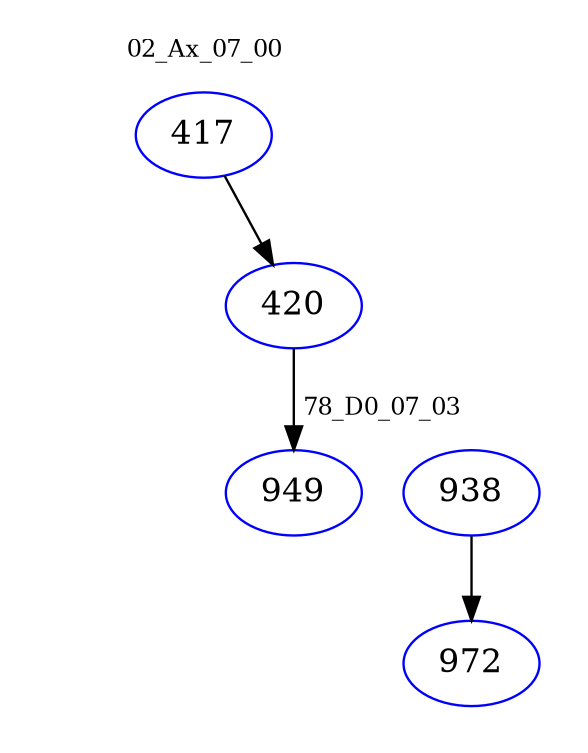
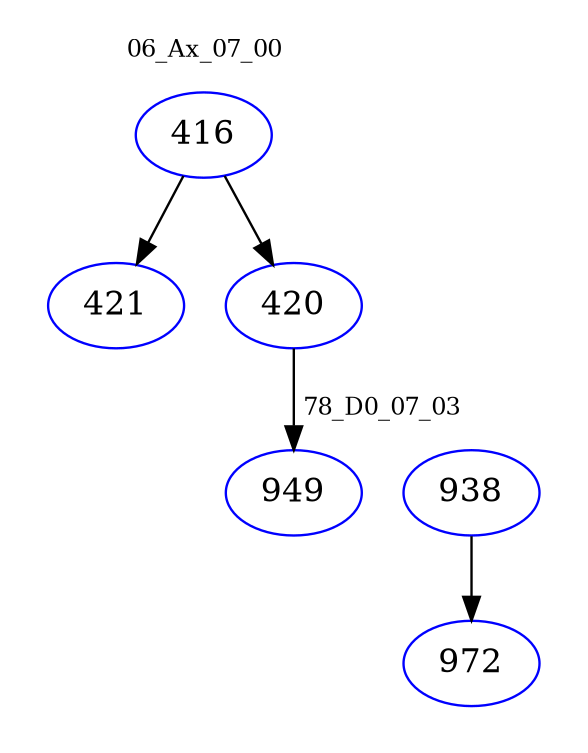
cluster "02_Ax_07_00": label "02_Ax_07_00" -> "06_Ax_07_00"
node "417": label "417" -> "416"
node "421": added
